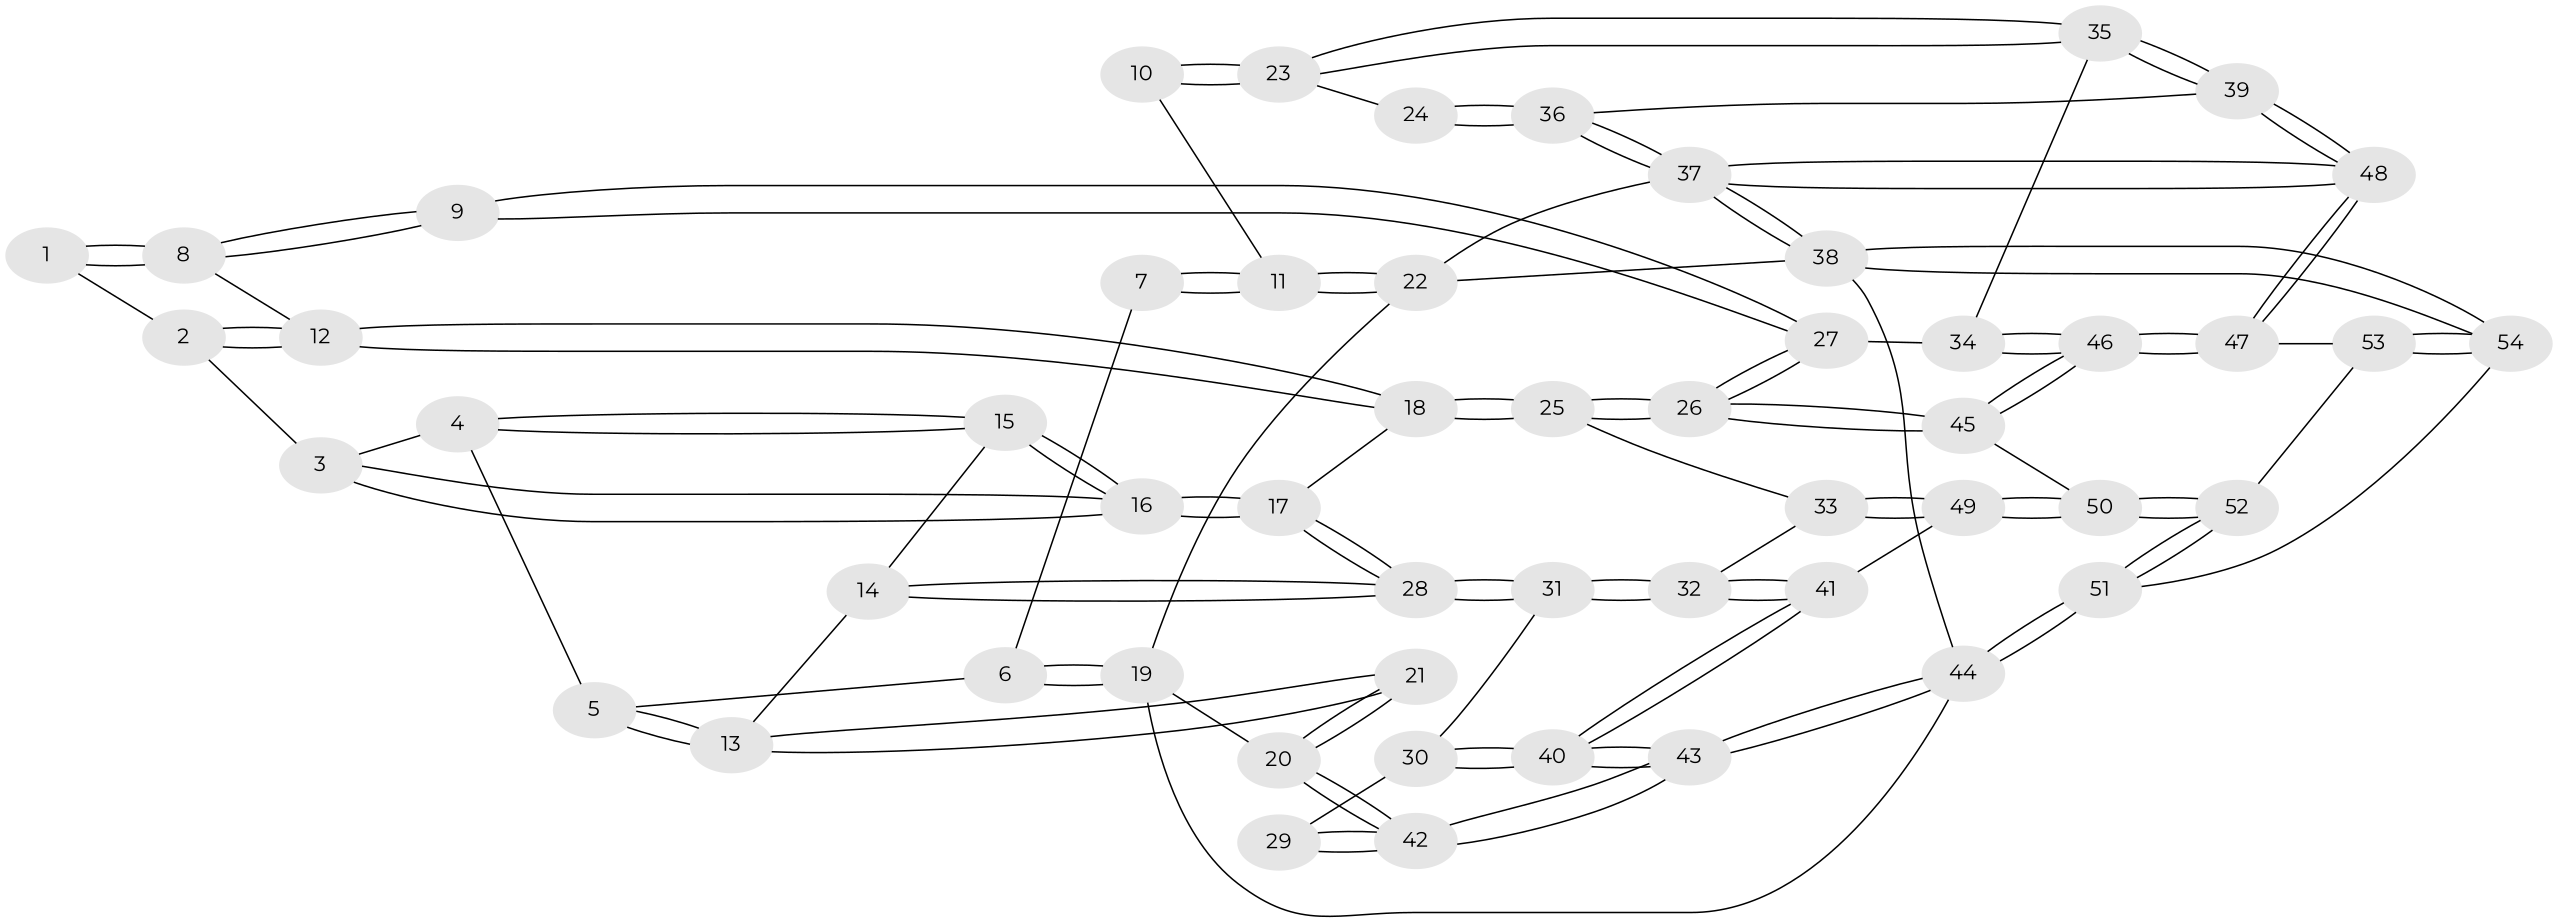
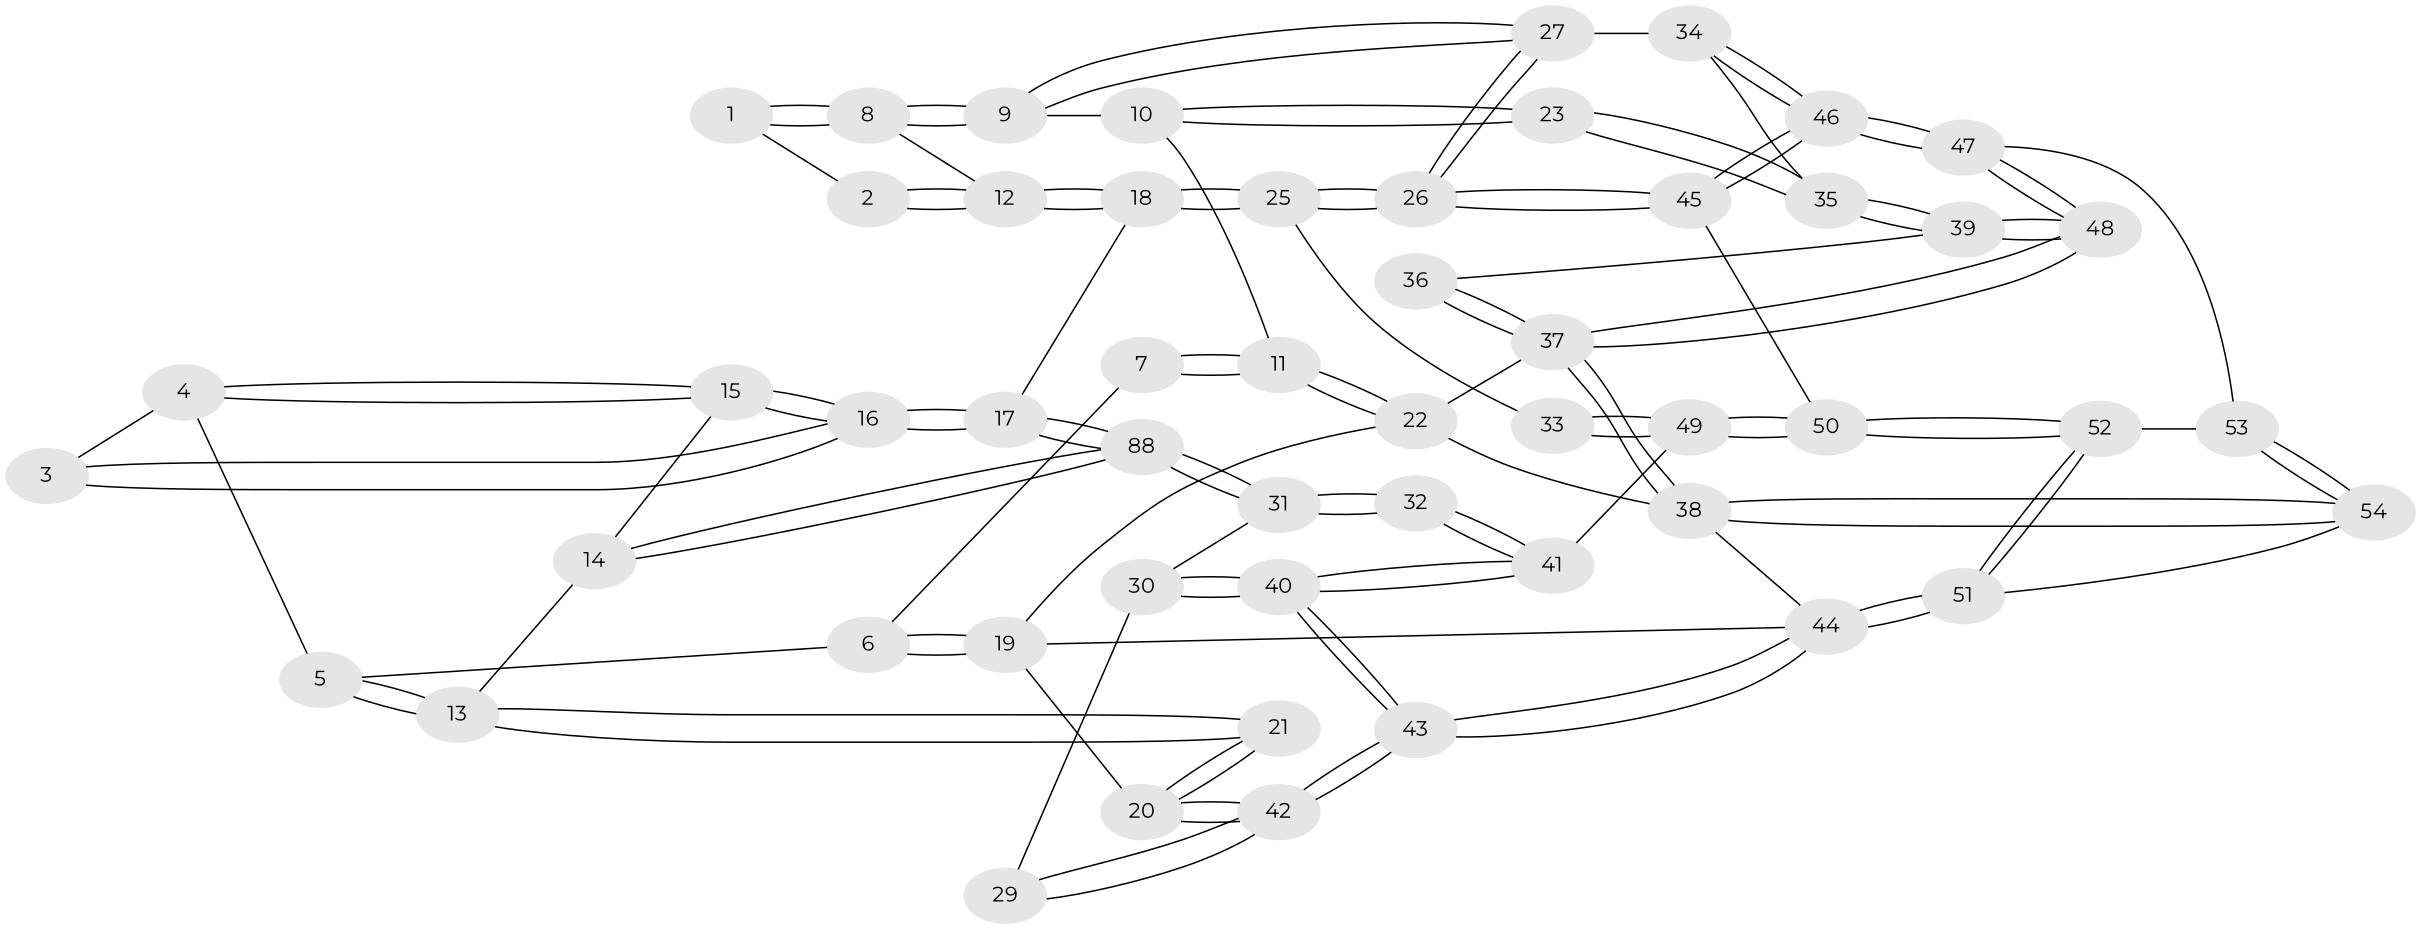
edge "9" -- "10": added
node "24": removed
edge "2" -- "3": removed
edge "33" -- "32": removed
node "28": label "28" -> "88"
